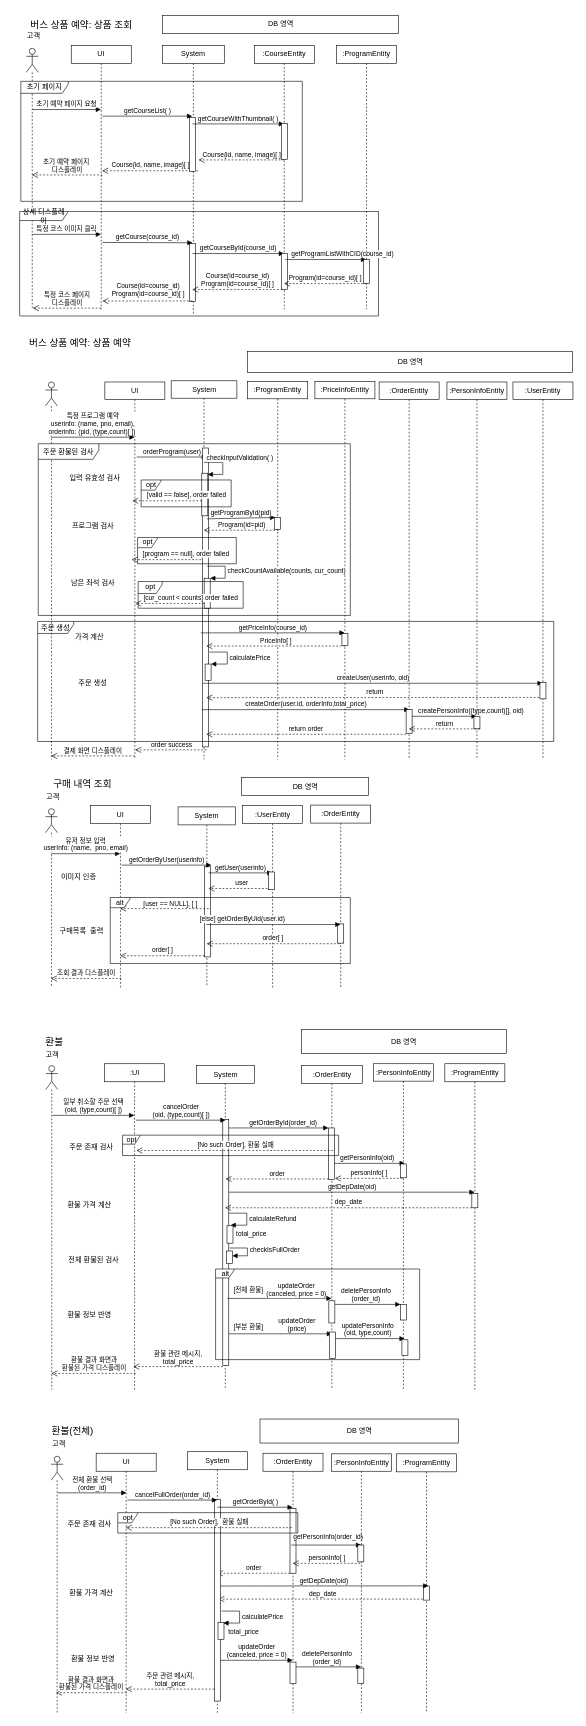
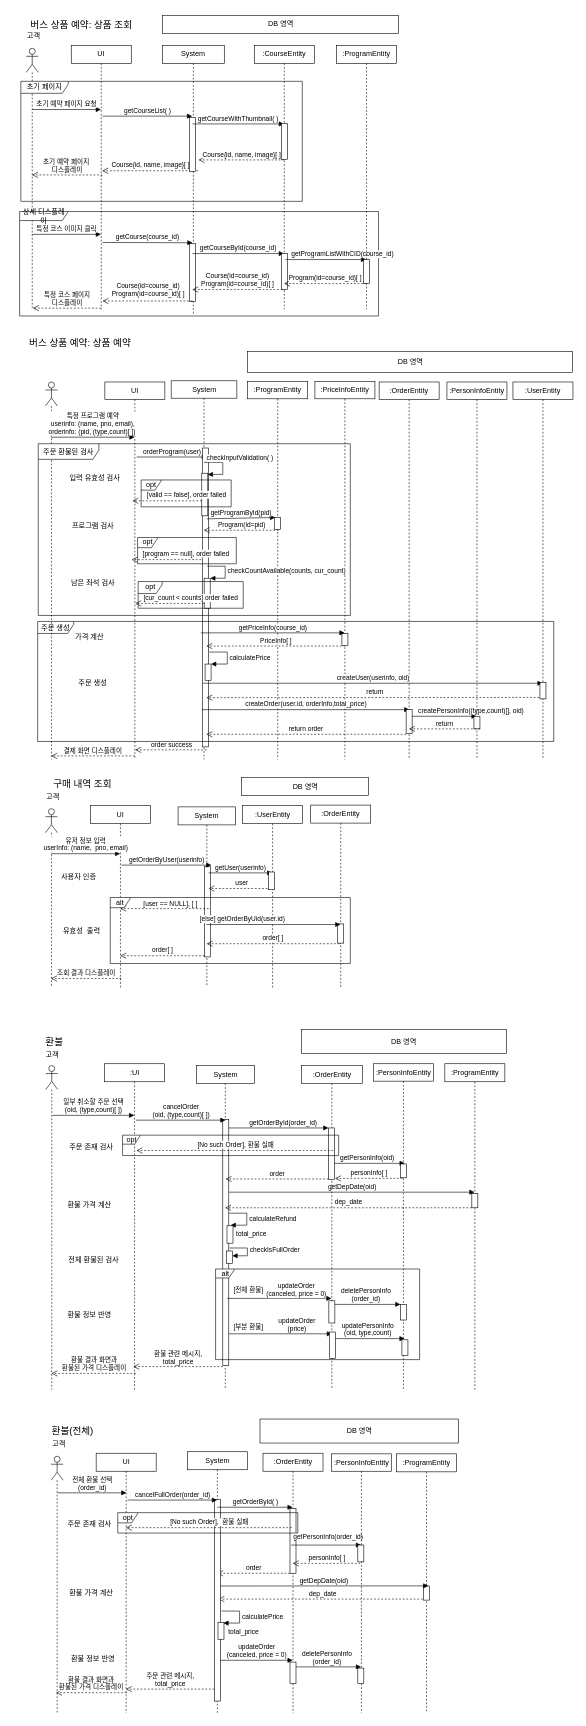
node "이미지 인증": label "이미지 인증" -> "사용자 인증"
node "구매목록 출력": label "구매목록 출력" -> "유효성 출력"
